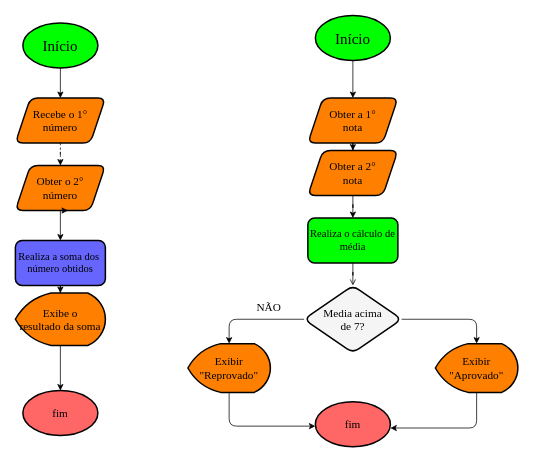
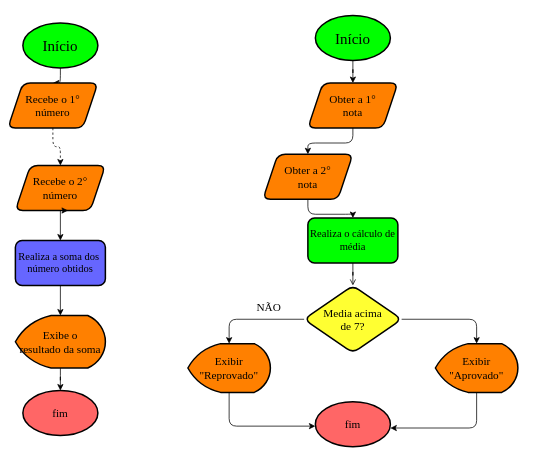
node "Recebe o 1° número": moved (60, 120) -> (53, 105)
node "Obter a 1° nota": moved (353, 120) -> (353, 105)
node "Obter a 2° nota": moved (353, 173) -> (308, 177)
node "Obter o 2° número": label "Obter o 2° número" -> "Recebe o 2° número"
node "Exibe o resultado da soma": moved (60, 319) -> (60, 342)
node "Media acima de 7?": fillcolor #f5f5f5 -> #ffff32
